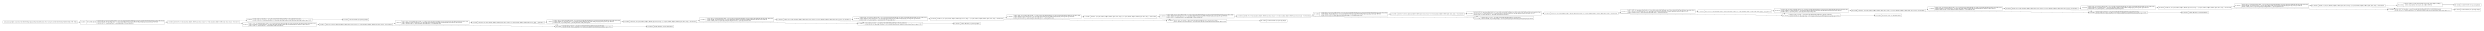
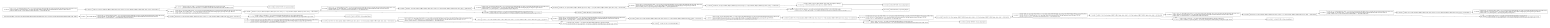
node "25: 0x0070": removed
